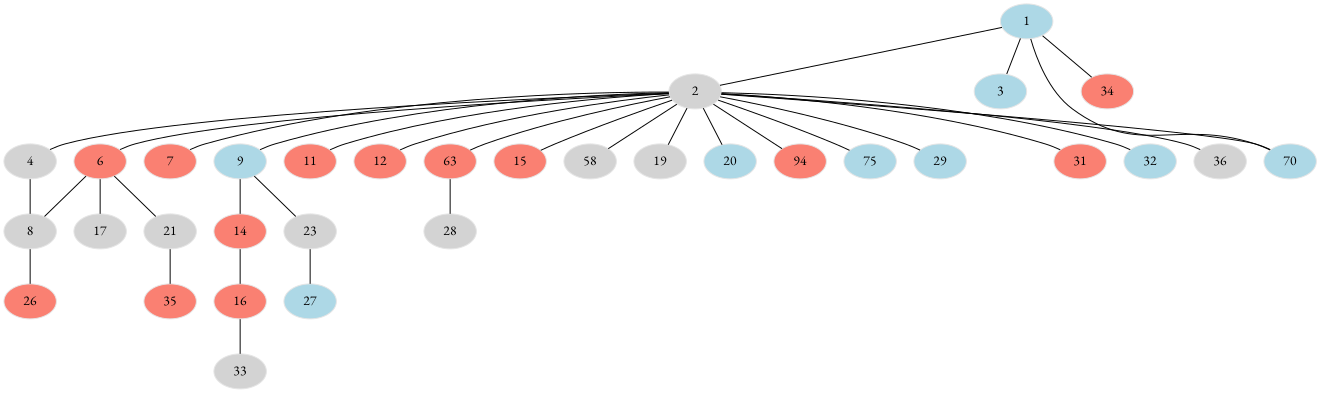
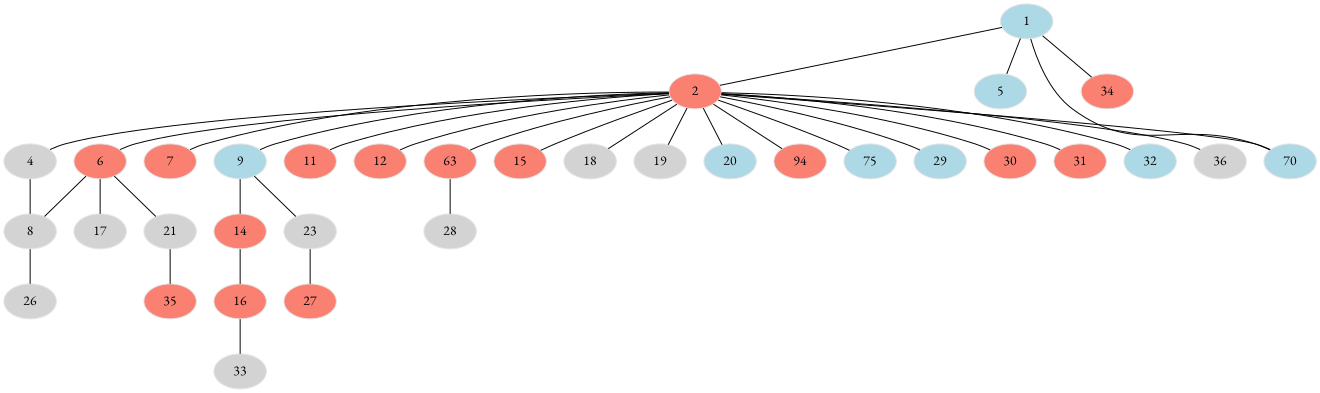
node "2": fillcolor lightgrey -> salmon
node "3": label "3" -> "5"
node "58": label "58" -> "18"
node "30": added
node "26": fillcolor salmon -> lightgrey
node "27": fillcolor lightblue -> salmon
